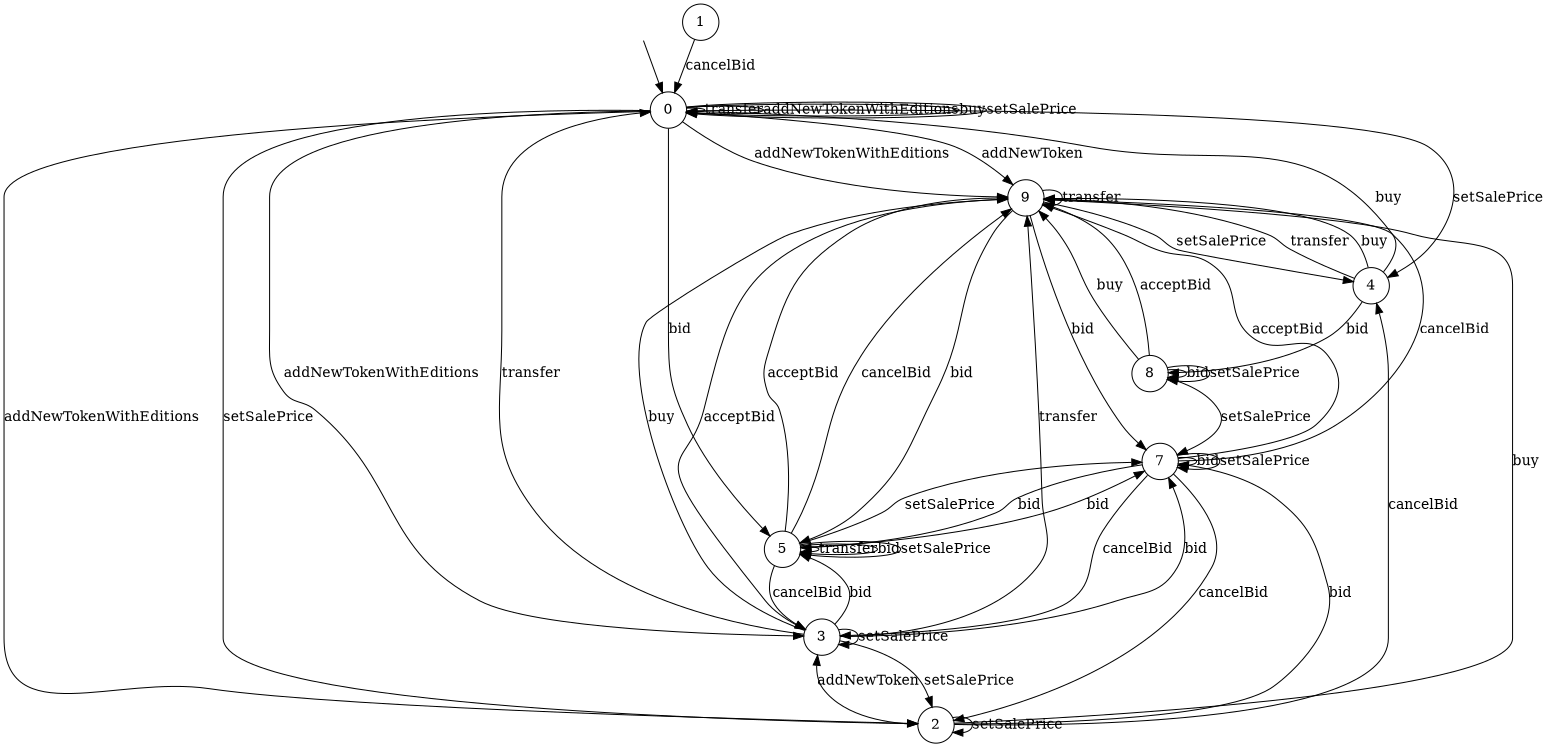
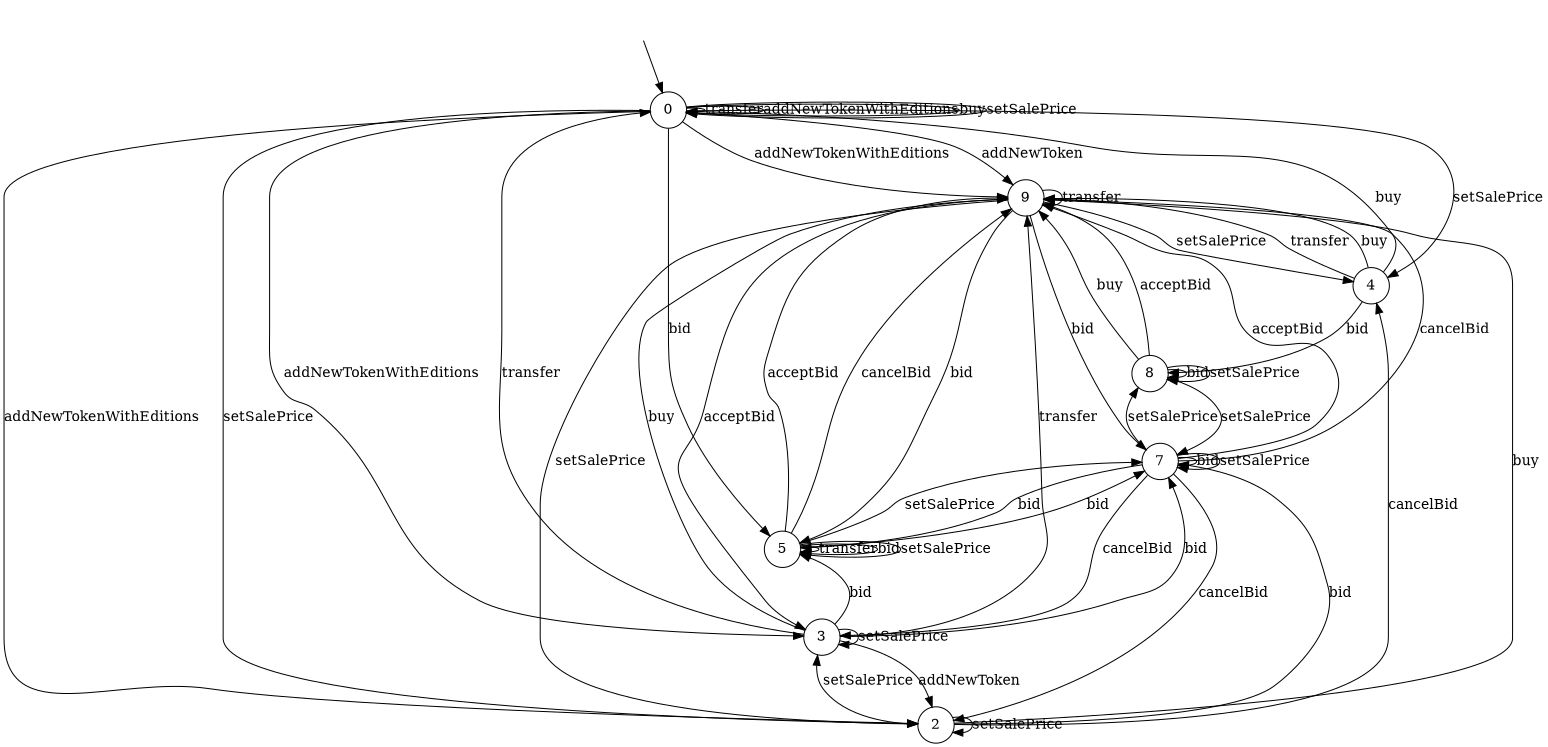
node "1": removed
edge "7" -> "8": added, label "setSalePrice"
edge "9" -> "2": added, label "setSalePrice"
edge "5" -> "3": removed, label "cancelBid"
edge "2" -> "3": label "addNewToken" -> "setSalePrice"
edge "3" -> "2": label "setSalePrice" -> "addNewToken"
